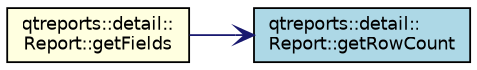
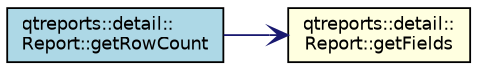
edge "qtreports::detail:: Report::getFields" -> "qtreports::detail:: Report::getRowCount": reversed
